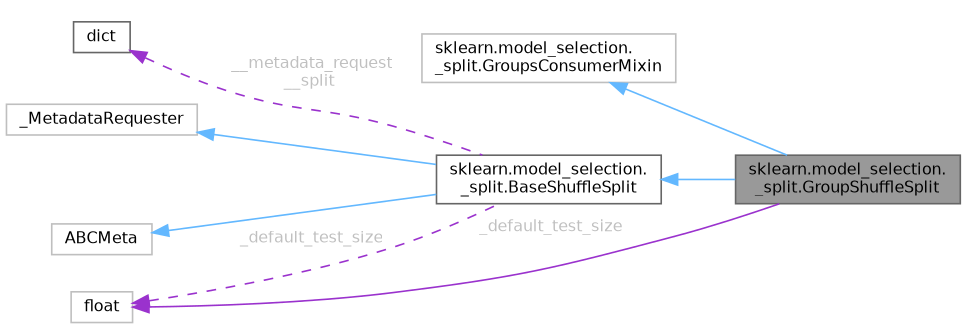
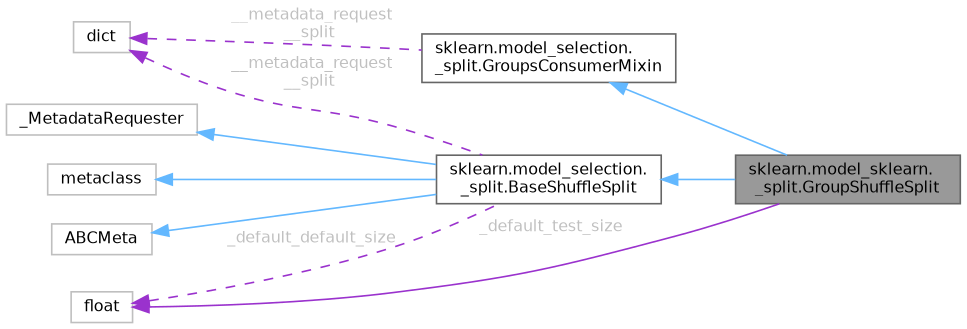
node "dict": color gray40 -> grey75
edge "sklearn.model_selection. _split.GroupsConsumerMixin" -> "dict": added, label "__metadata_request __split"
node "sklearn.model_selection. _split.GroupsConsumerMixin": color grey75 -> gray40
node "metaclass": added
node "sklearn.model_selection. _split.GroupShuffleSplit": label "sklearn.model_selection. _split.GroupShuffleSplit" -> "sklearn.model_sklearn. _split.GroupShuffleSplit"
edge "sklearn.model_selection. _split.BaseShuffleSplit" -> "float": label " _default_test_size" -> " _default_default_size"
